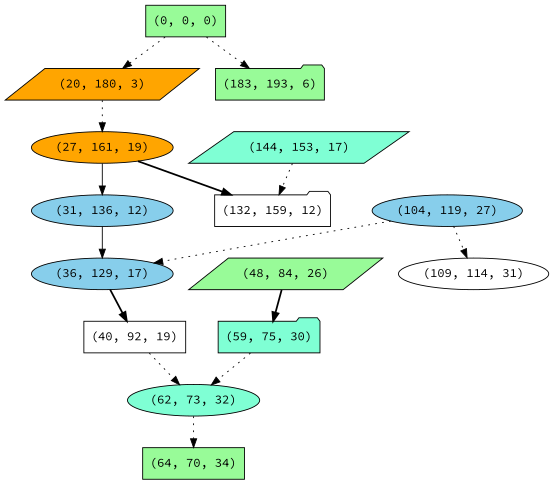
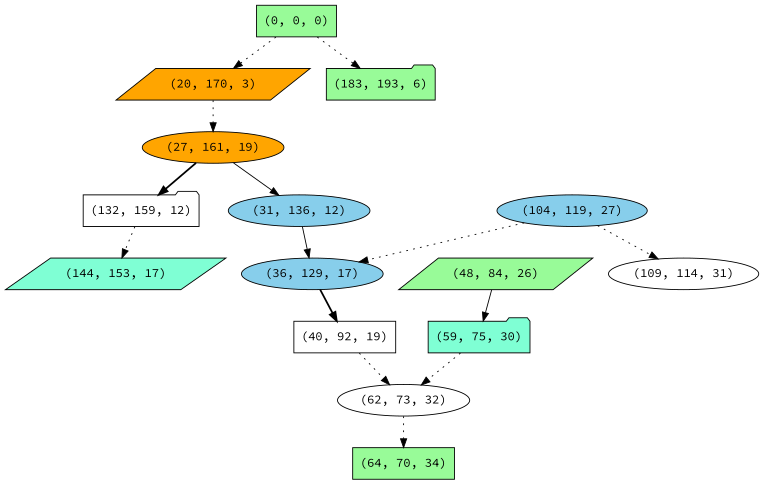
node "(20, 180, 3)": label "(20, 180, 3)" -> "(20, 170, 3)"
edge "(144, 153, 17)" -> "(132, 159, 12)": reversed
edge "(48, 84, 26)" -> "(59, 75, 30)": style bold -> solid
node "(62, 73, 32)": fillcolor aquamarine -> white
